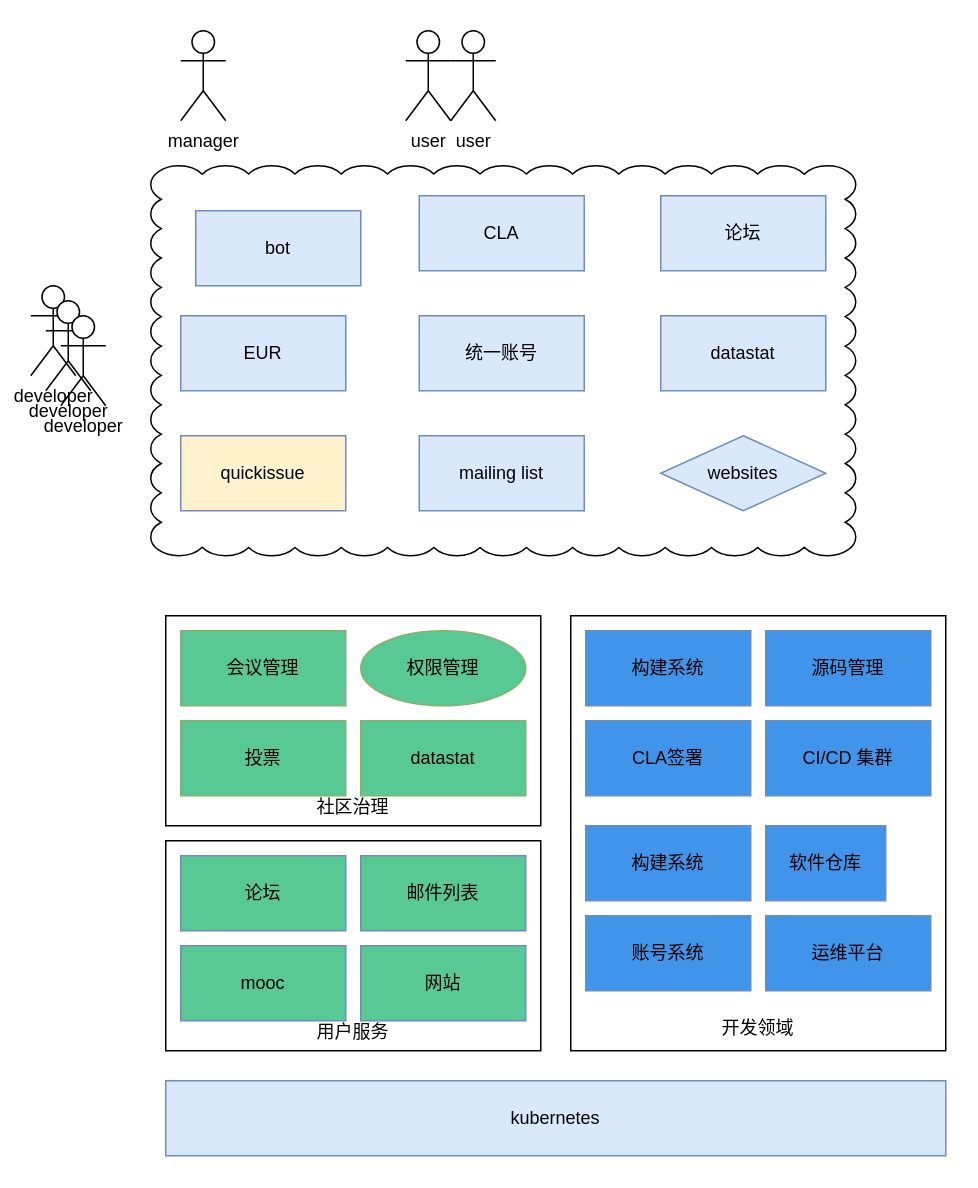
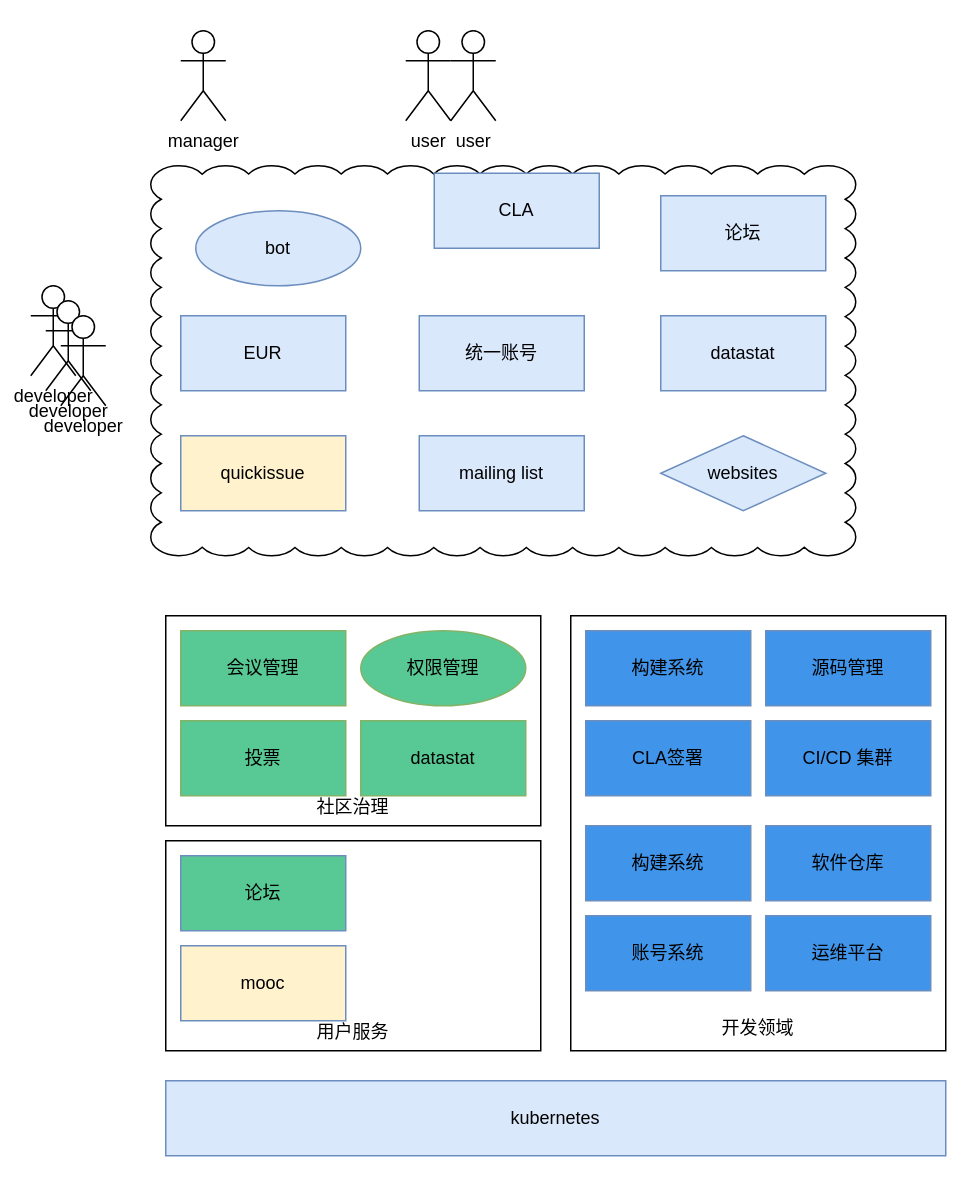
node "CLA": moved (502, 233) -> (517, 211)
node "bot": shape rectangle -> ellipse
node "软件仓库": size 120x75 -> 165x75
node "邮件列表": removed
node "mooc": fillcolor #58c994 -> #fff2cc
node "网站": removed
